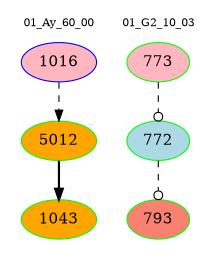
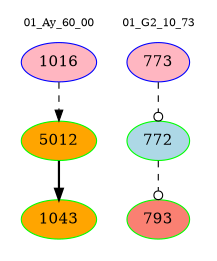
cluster "01_G2_10_03": label "01_G2_10_03" -> "01_G2_10_73"
node "773": color green -> blue
